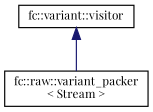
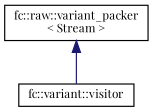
edge "fc::raw::variant_packer < Stream >" -> "fc::variant::visitor": reversed
